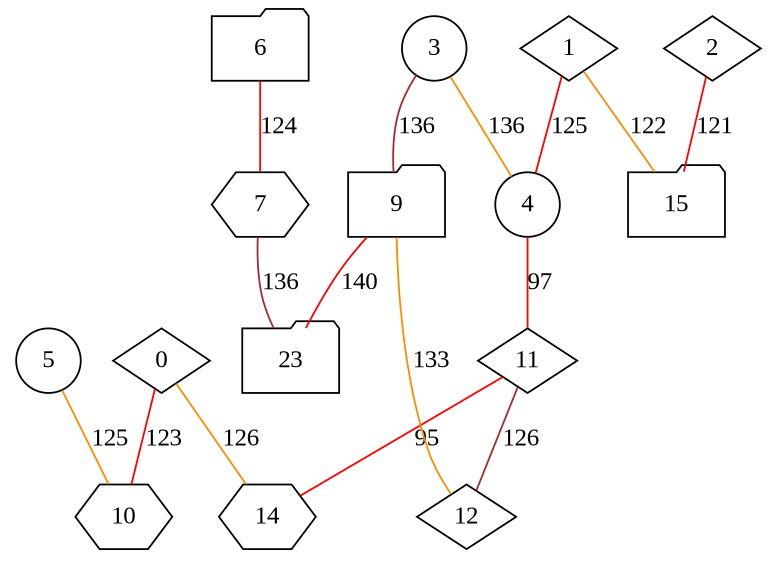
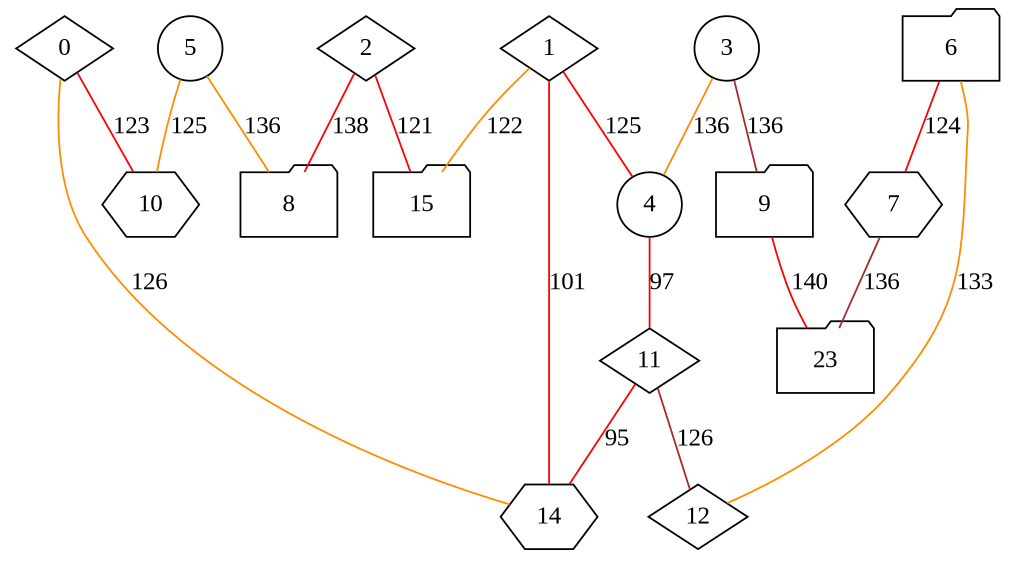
node "8": added
edge "1" -- "14": added, label "101"
edge "9" -- "12": now "6" -- "12"
